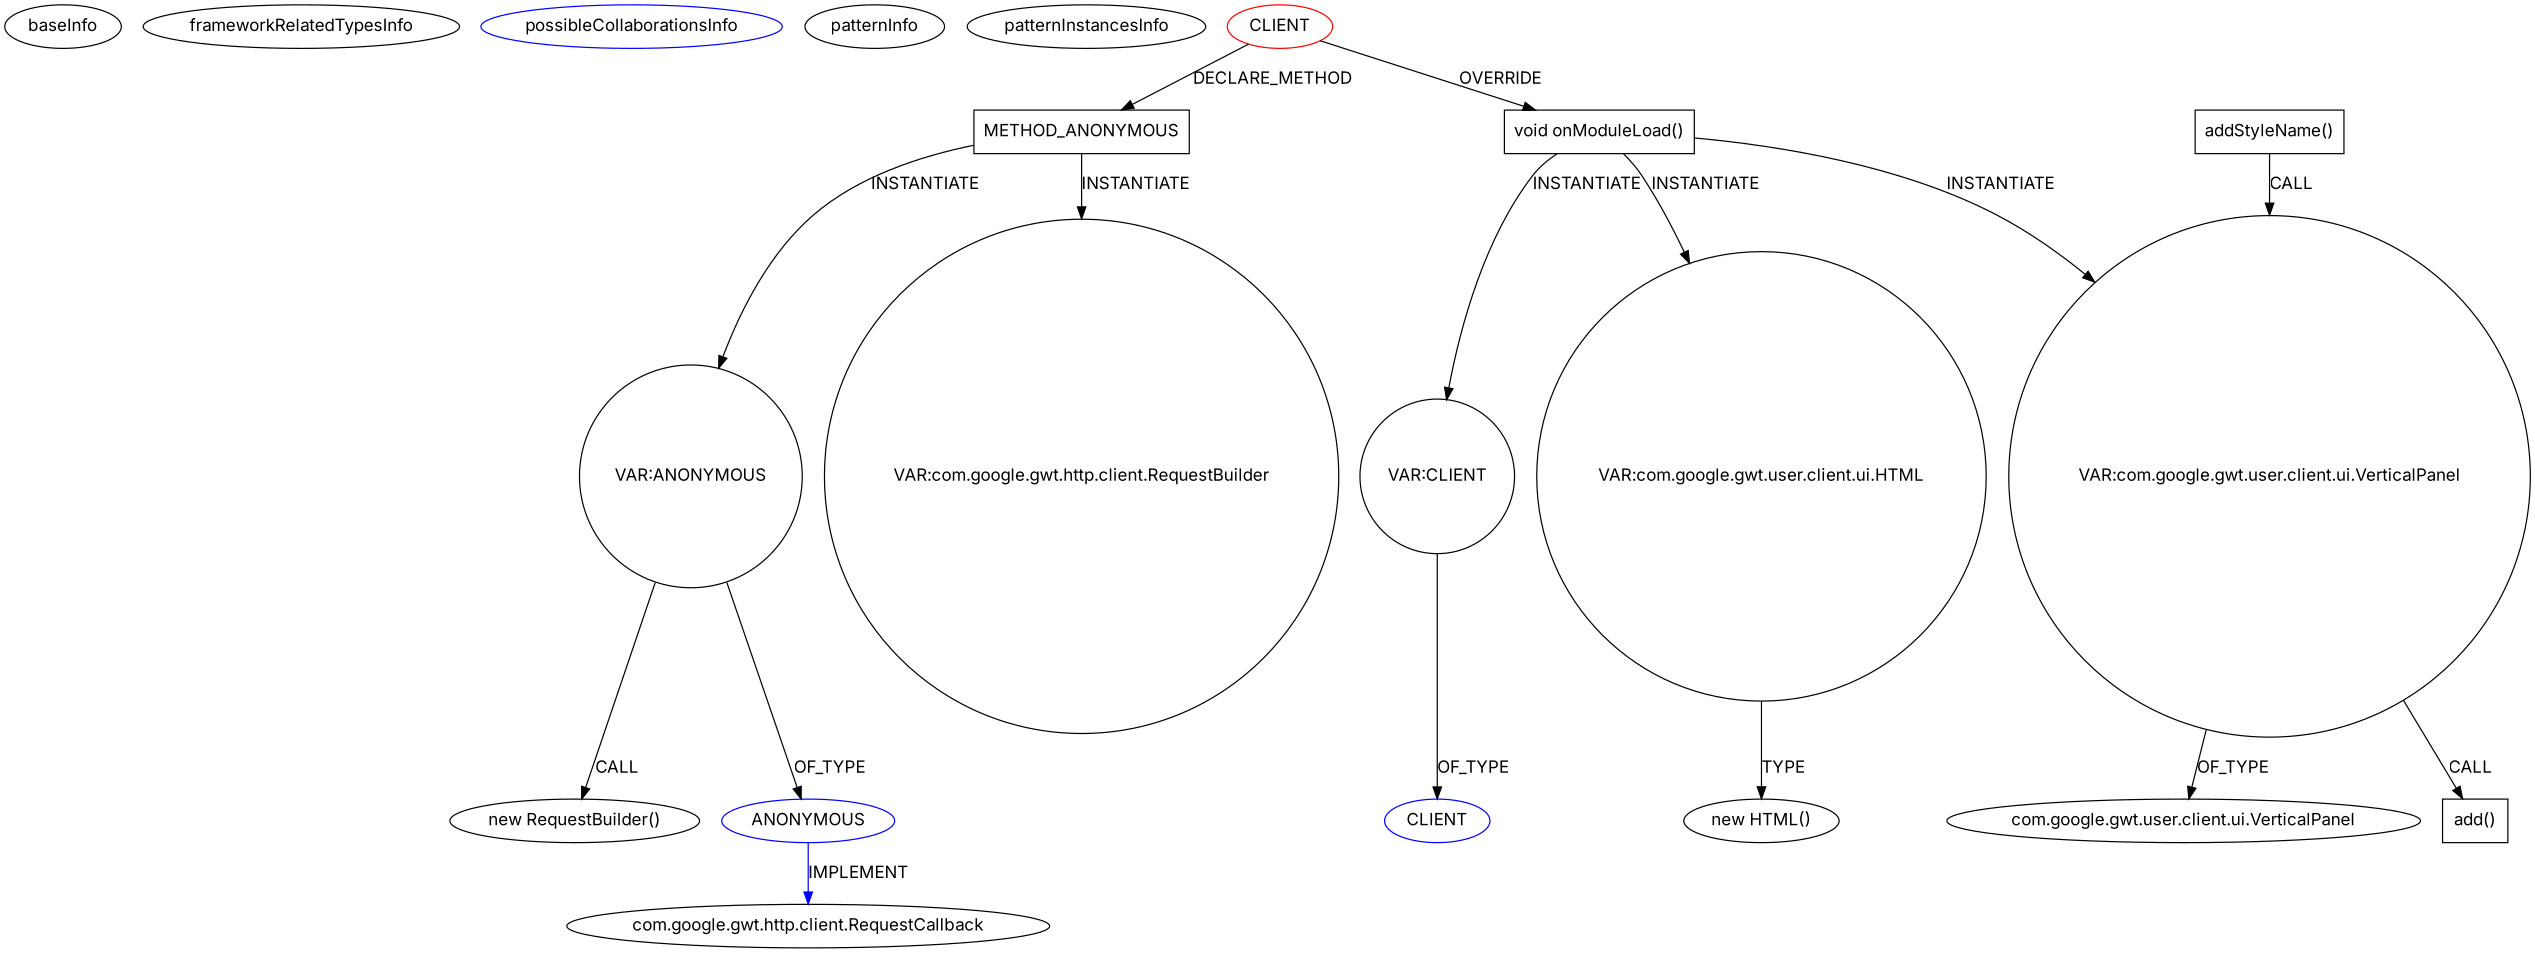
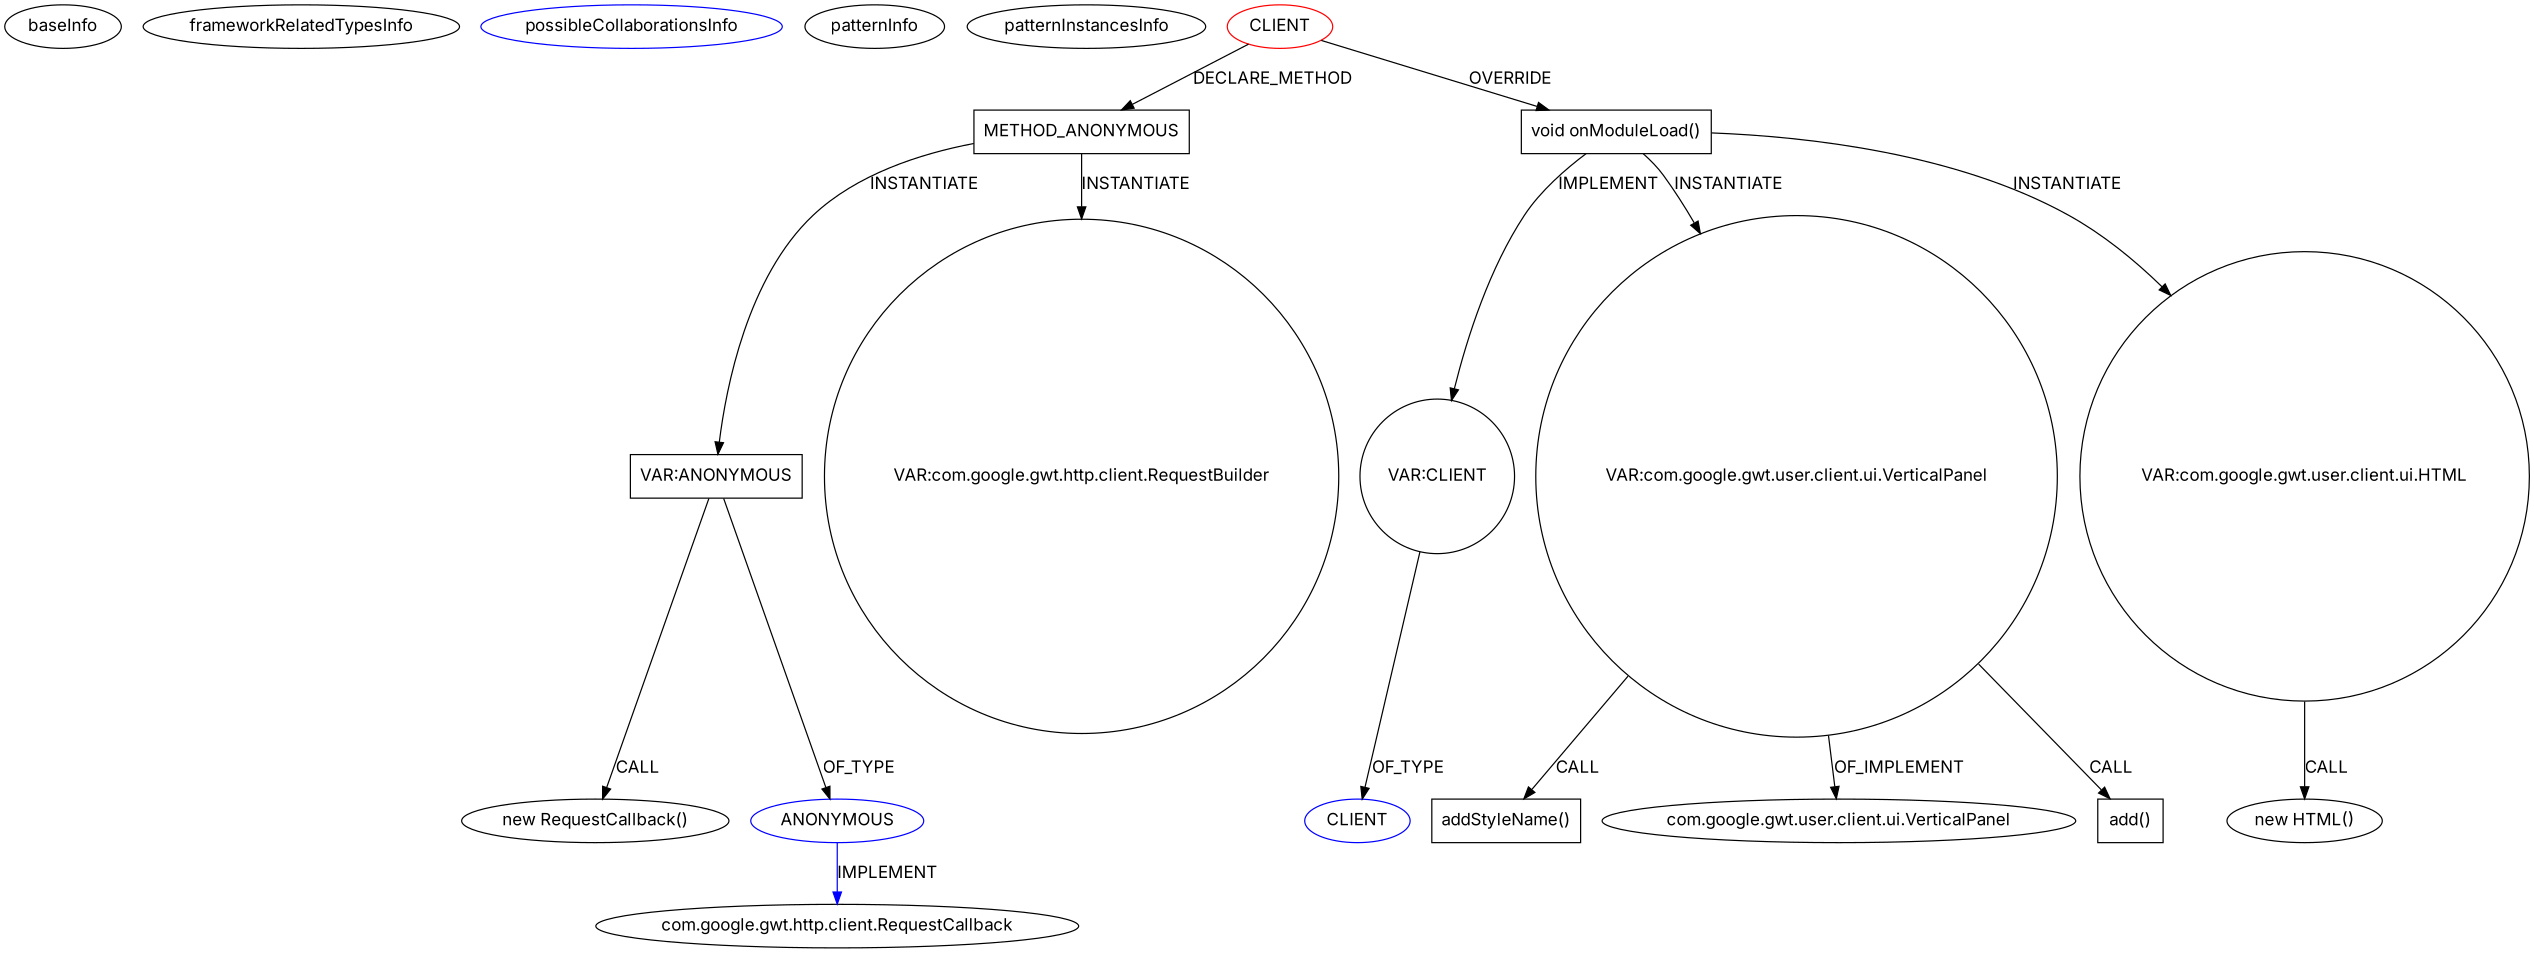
edge "addStyleName()" -> "VAR:com.google.gwt.user.client.ui.VerticalPanel": reversed
edge "void onModuleLoad()" -> "VAR:CLIENT": label "INSTANTIATE" -> "IMPLEMENT"
node "VAR:ANONYMOUS": shape circle -> box
edge "VAR:com.google.gwt.user.client.ui.HTML" -> "new HTML()": label "TYPE" -> "CALL"
edge "VAR:com.google.gwt.user.client.ui.VerticalPanel" -> "com.google.gwt.user.client.ui.VerticalPanel": label "OF_TYPE" -> "OF_IMPLEMENT"
node "new RequestBuilder()": label "new RequestBuilder()" -> "new RequestCallback()"
